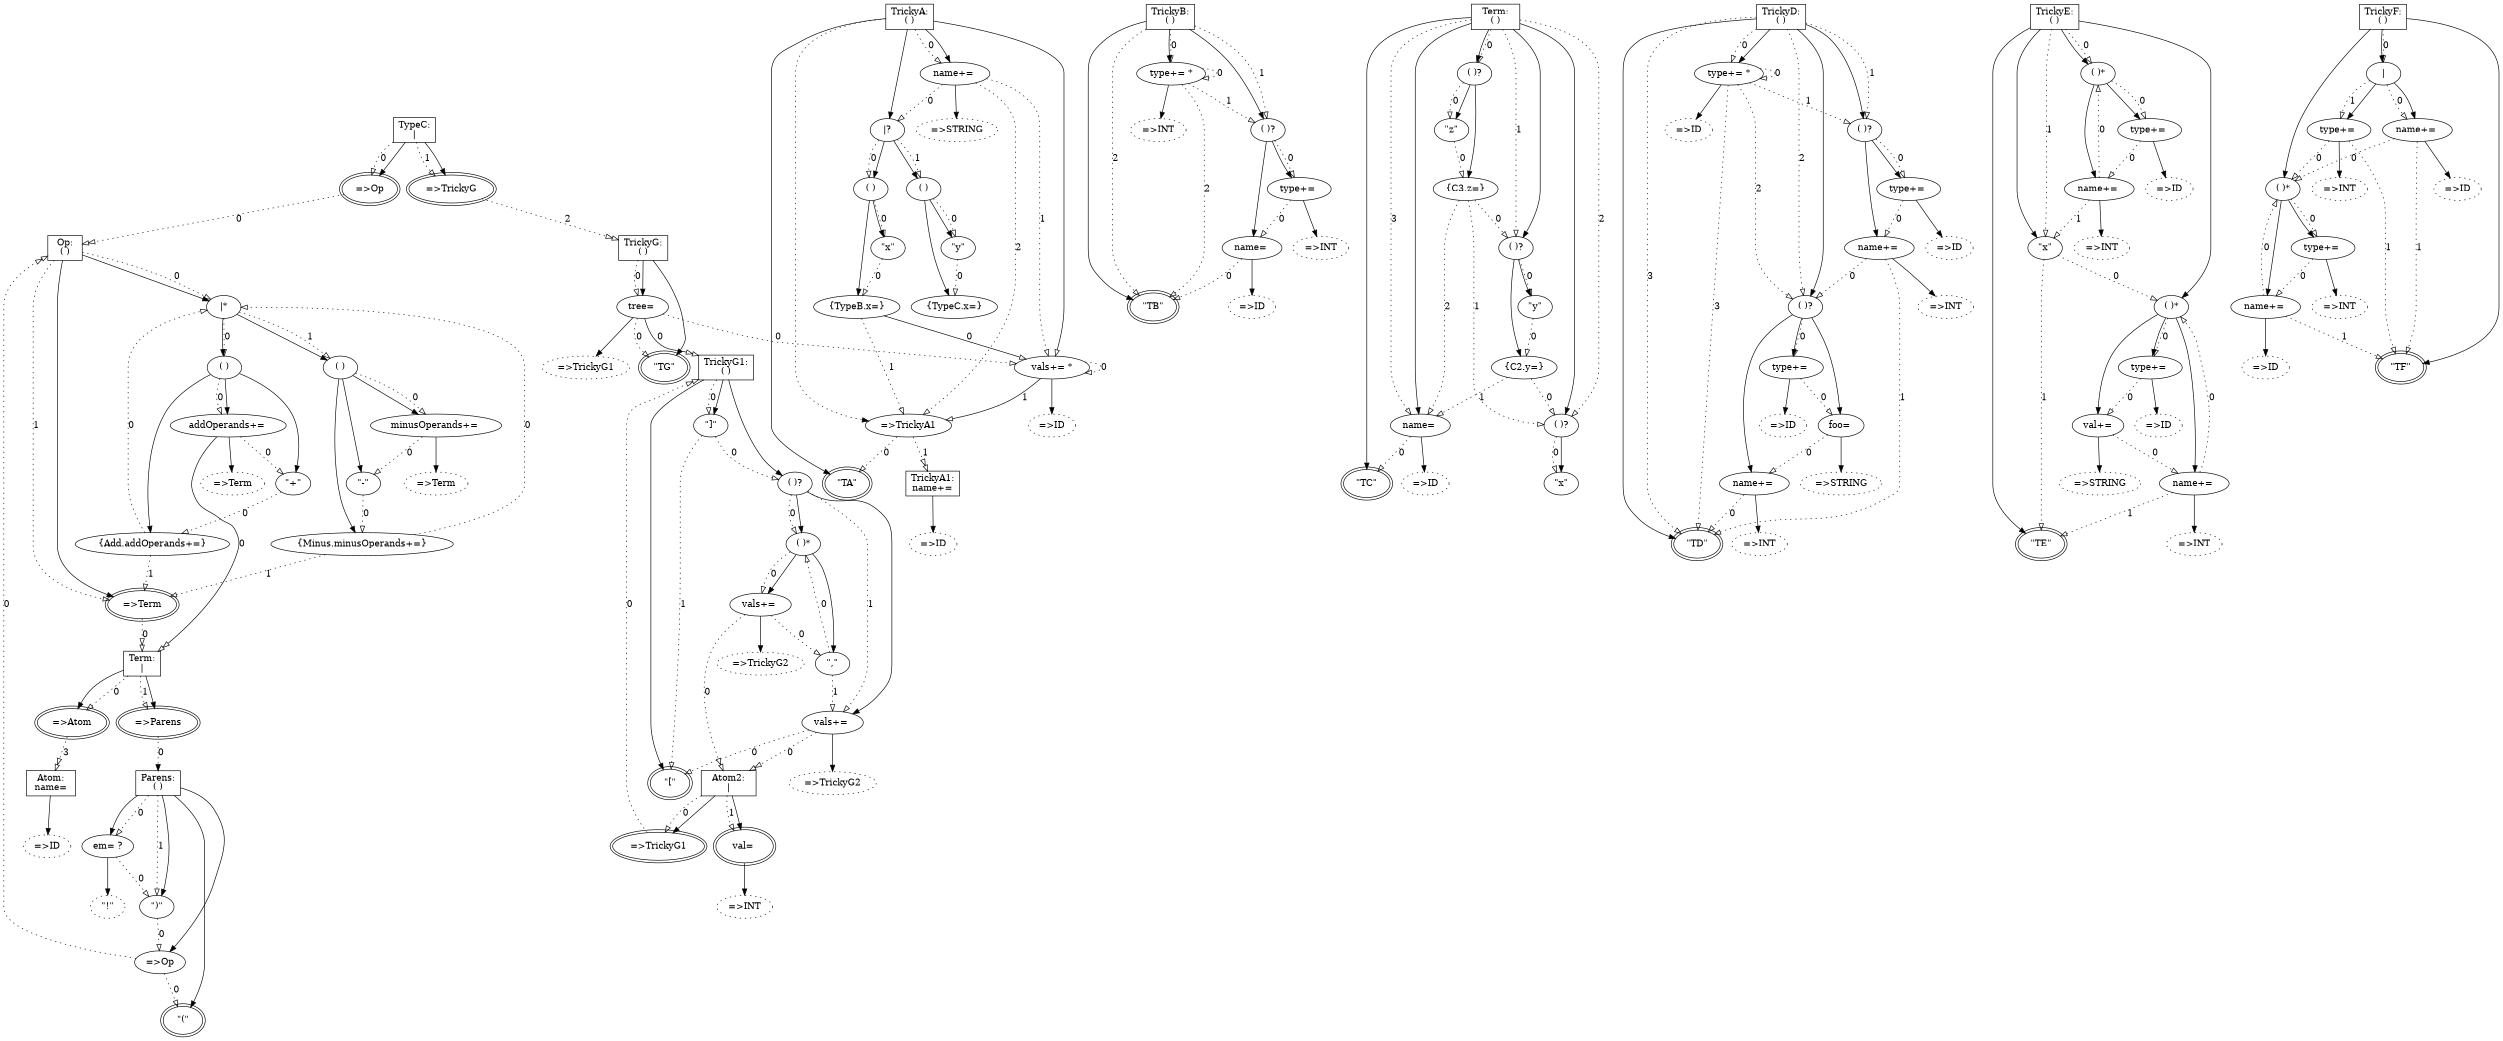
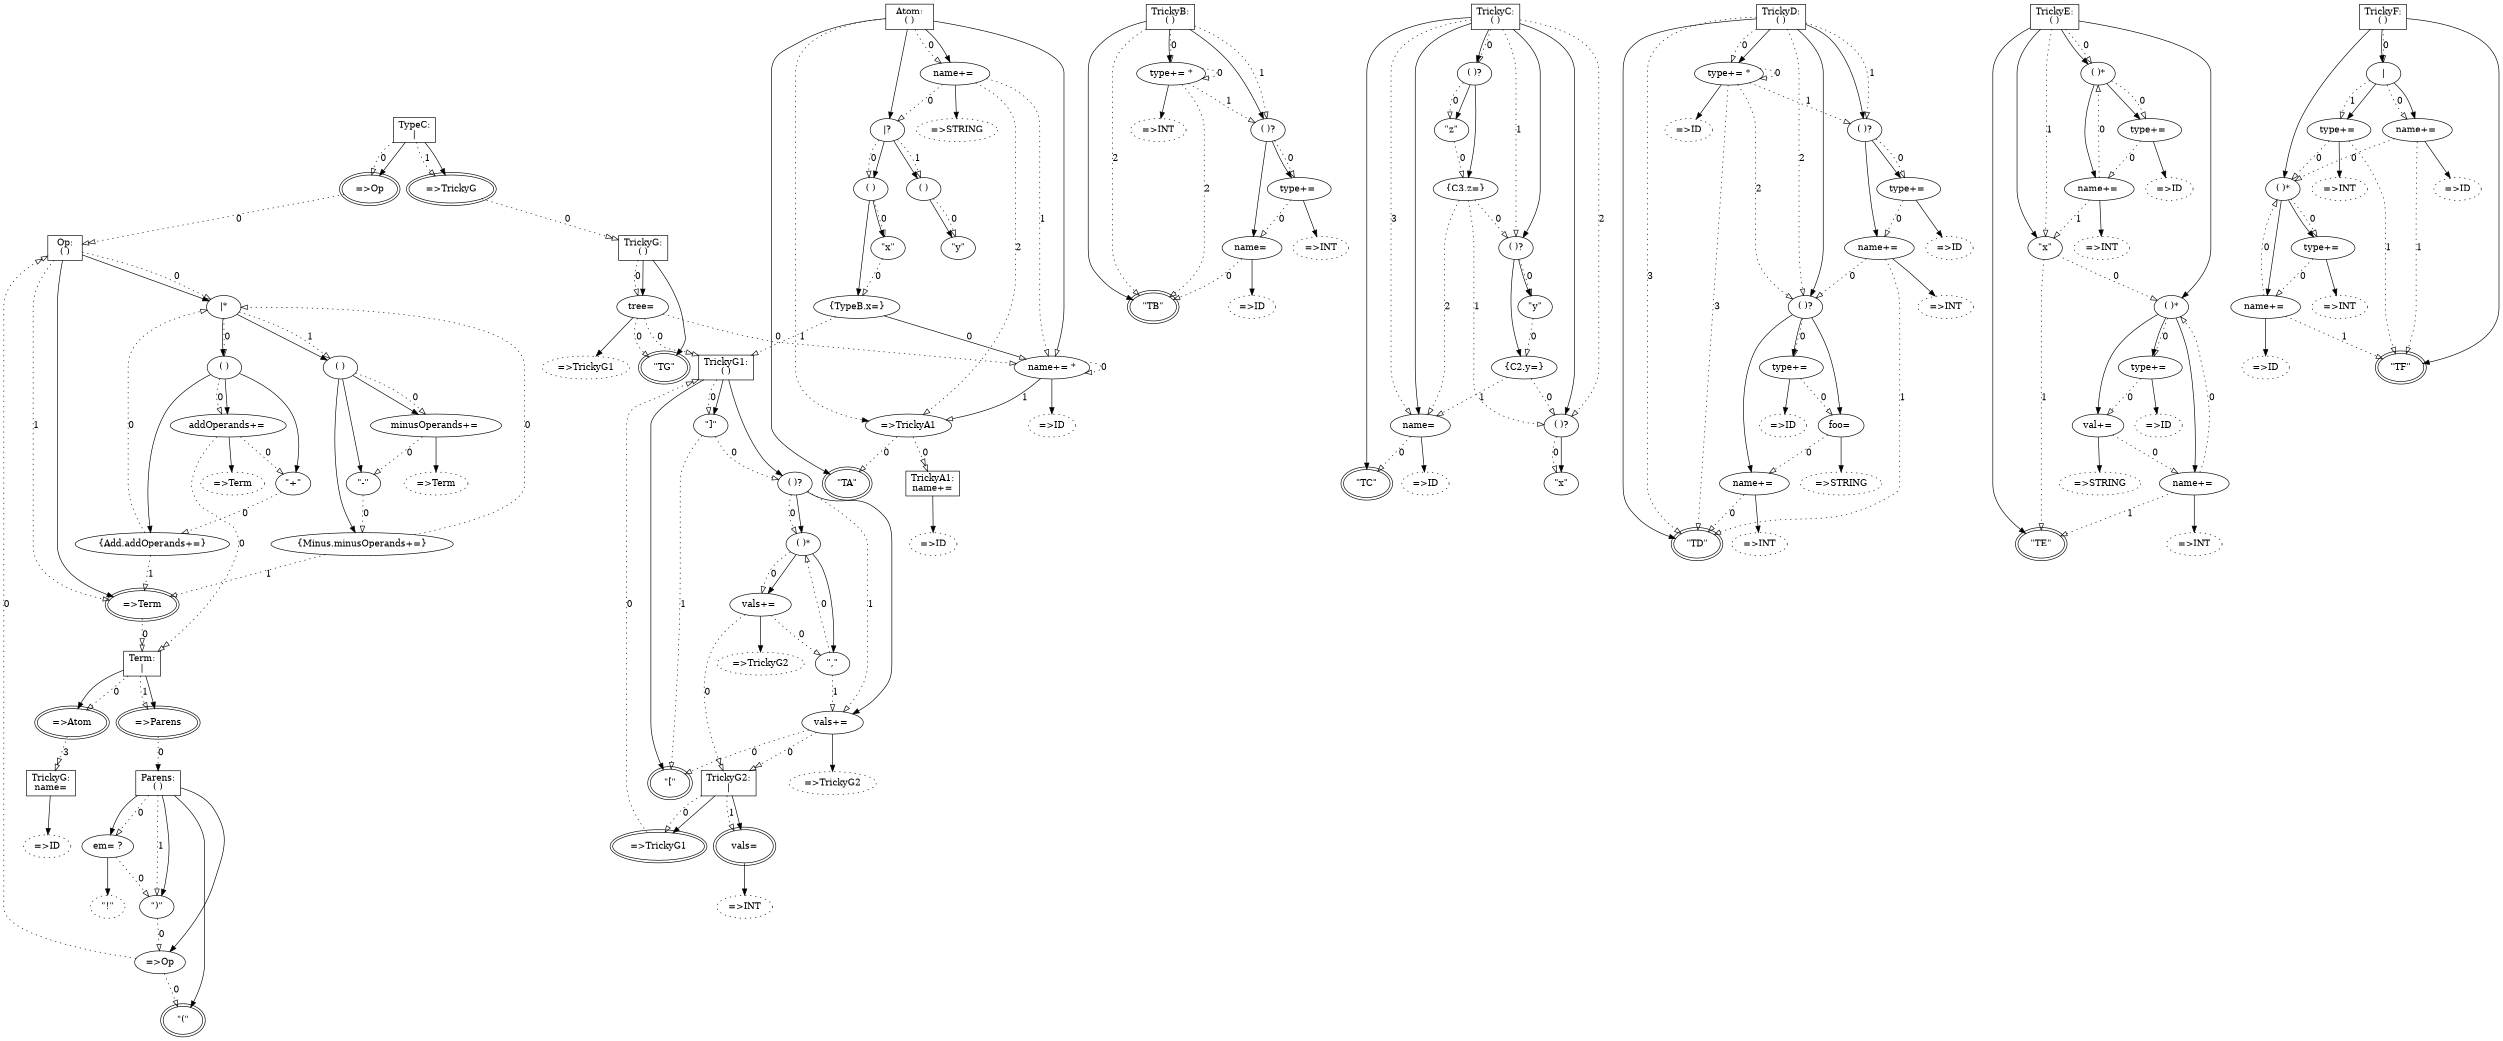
node "TrickyA: ( )": label "TrickyA: ( )" -> "Atom: ( )"
node "Term: ( )": label "Term: ( )" -> "TrickyC: ( )"
edge "=>TrickyG" -> "TrickyG: ( )": label "2" -> "0"
node "{TypeC.x=}": removed
edge "tree=" -> "TrickyG1: ( )": style solid -> dotted
edge "{TypeB.x=}" -> "=>TrickyA1": now "{TypeB.x=}" -> "TrickyG1: ( )"
node "vals+= *": label "vals+= *" -> "name+= *"
edge "=>TrickyA1" -> "TrickyA1: name+=": label "1" -> "0"
edge "addOperands+=" -> "Term: |": style solid -> dotted
node "Atom: name=": label "Atom: name=" -> "TrickyG: name="
node "Atom2: |": label "Atom2: |" -> "TrickyG2: |"
node "val=": label "val=" -> "vals="
